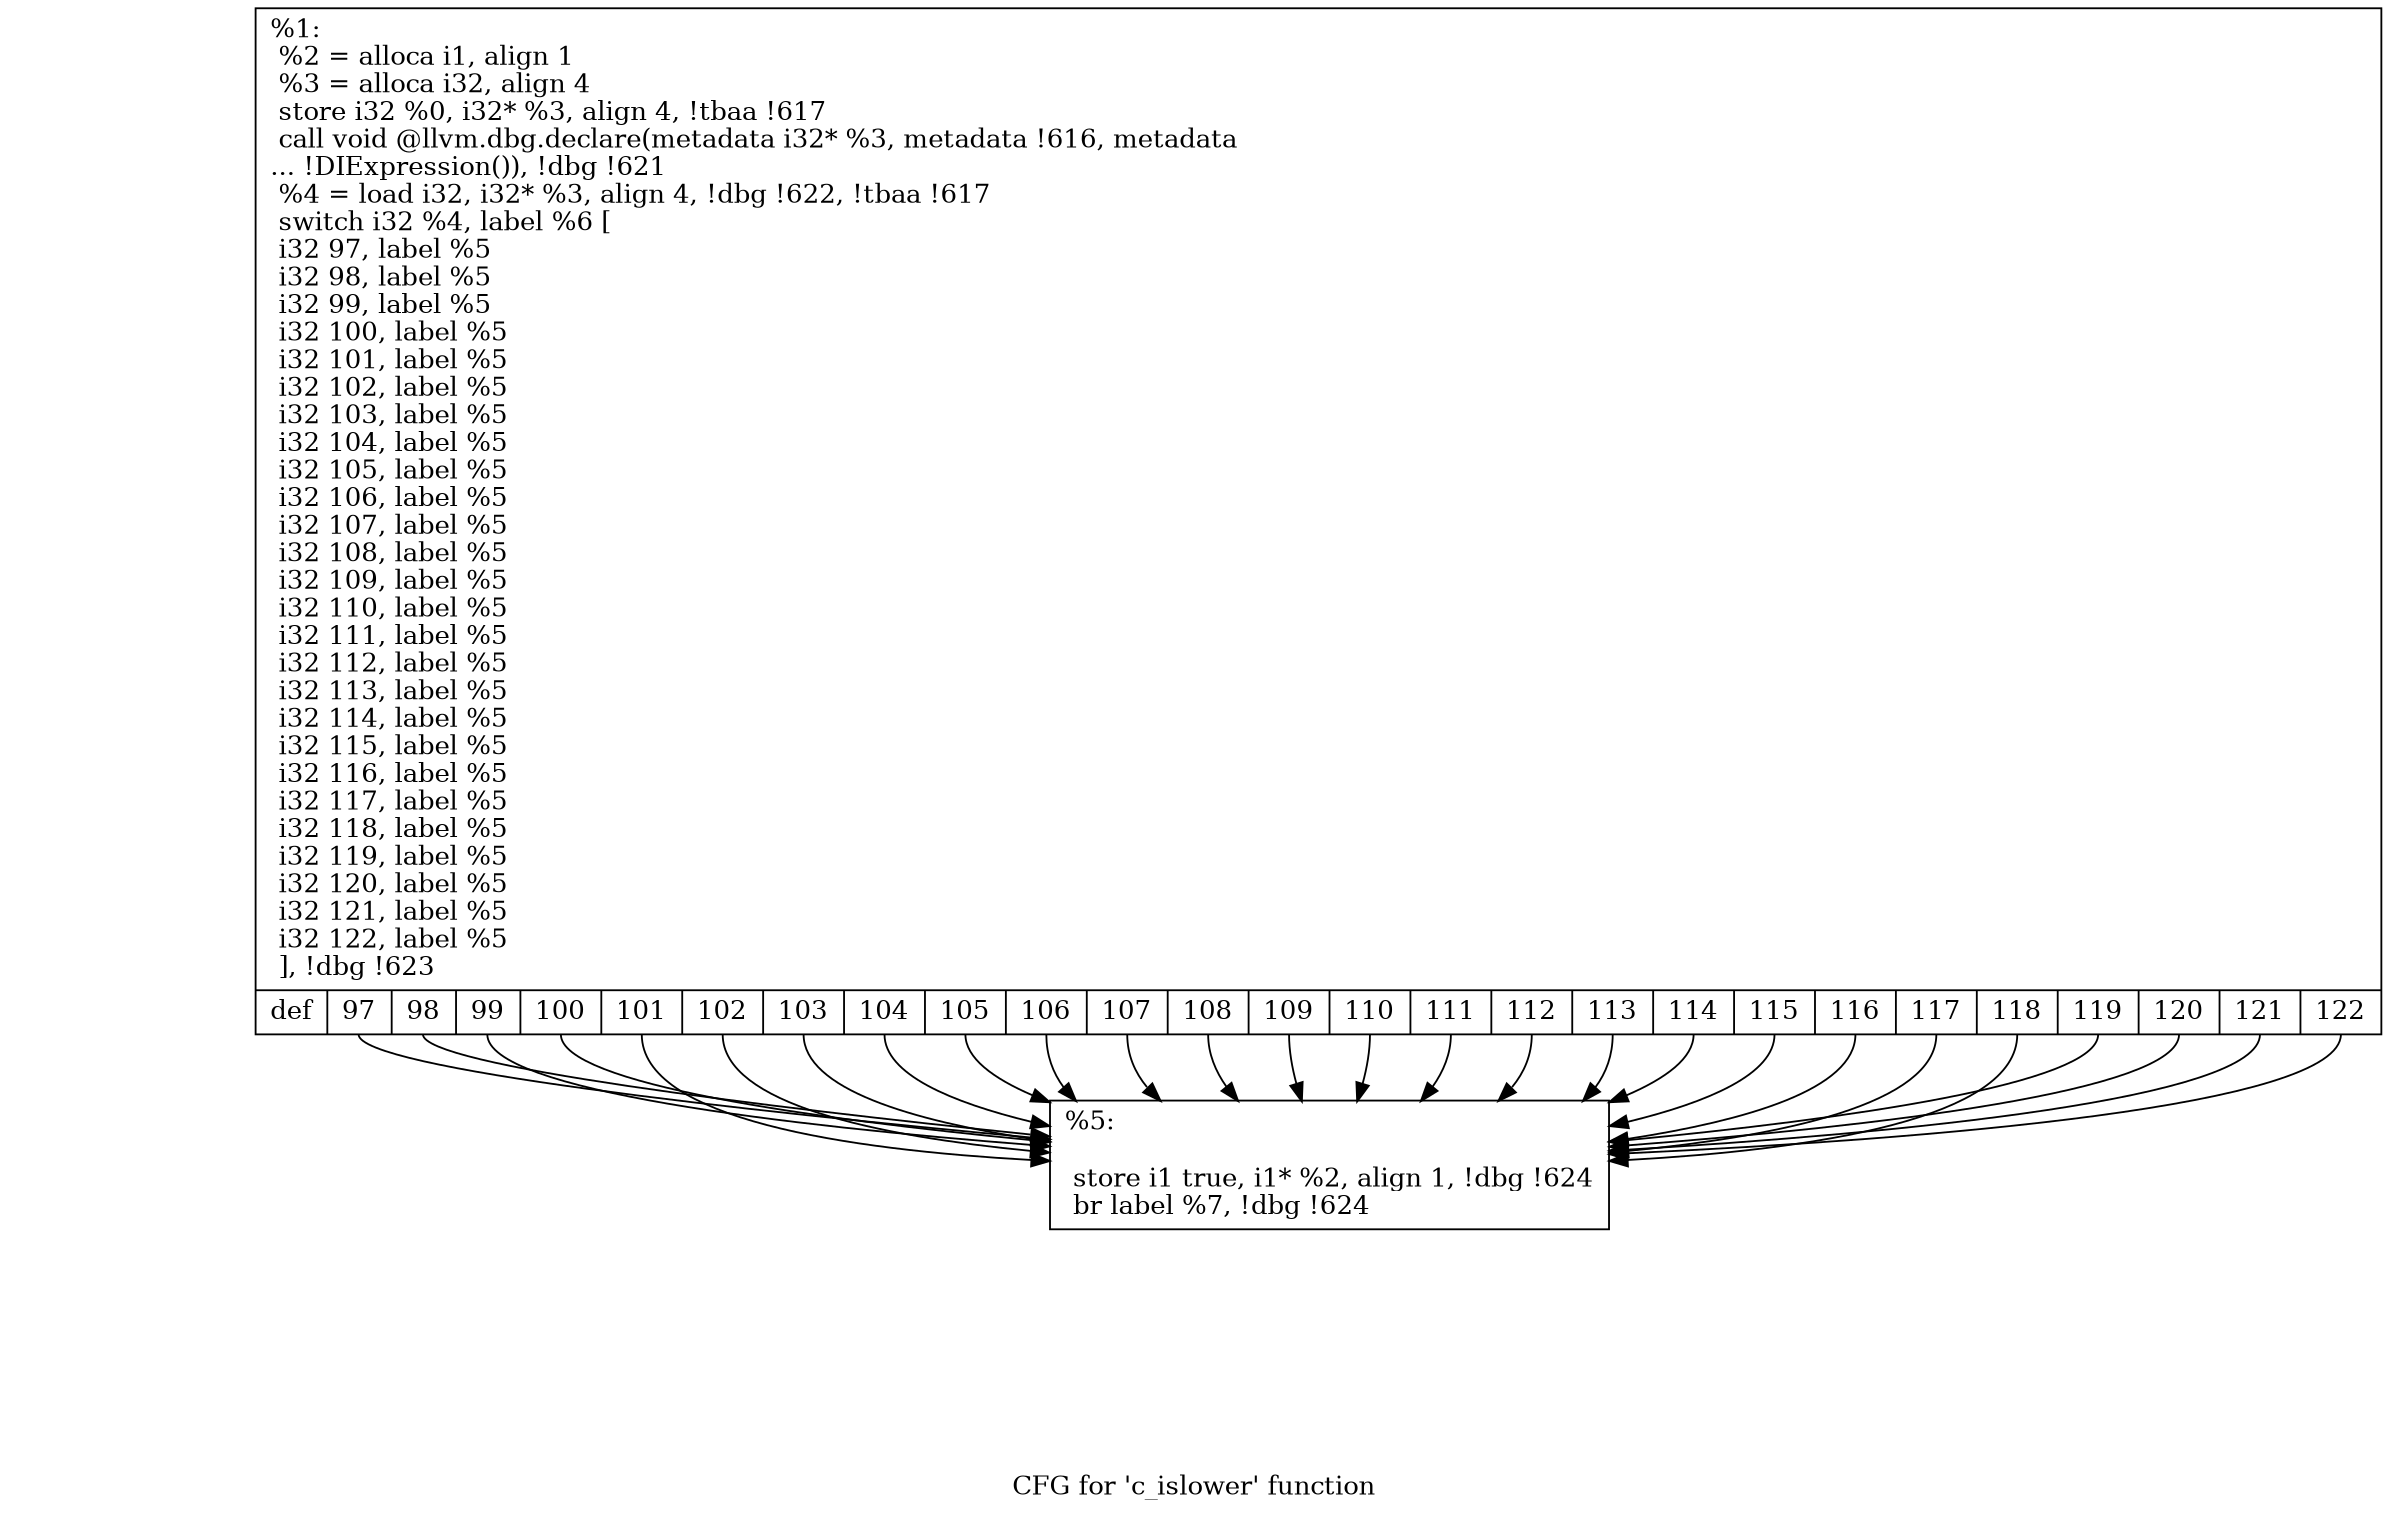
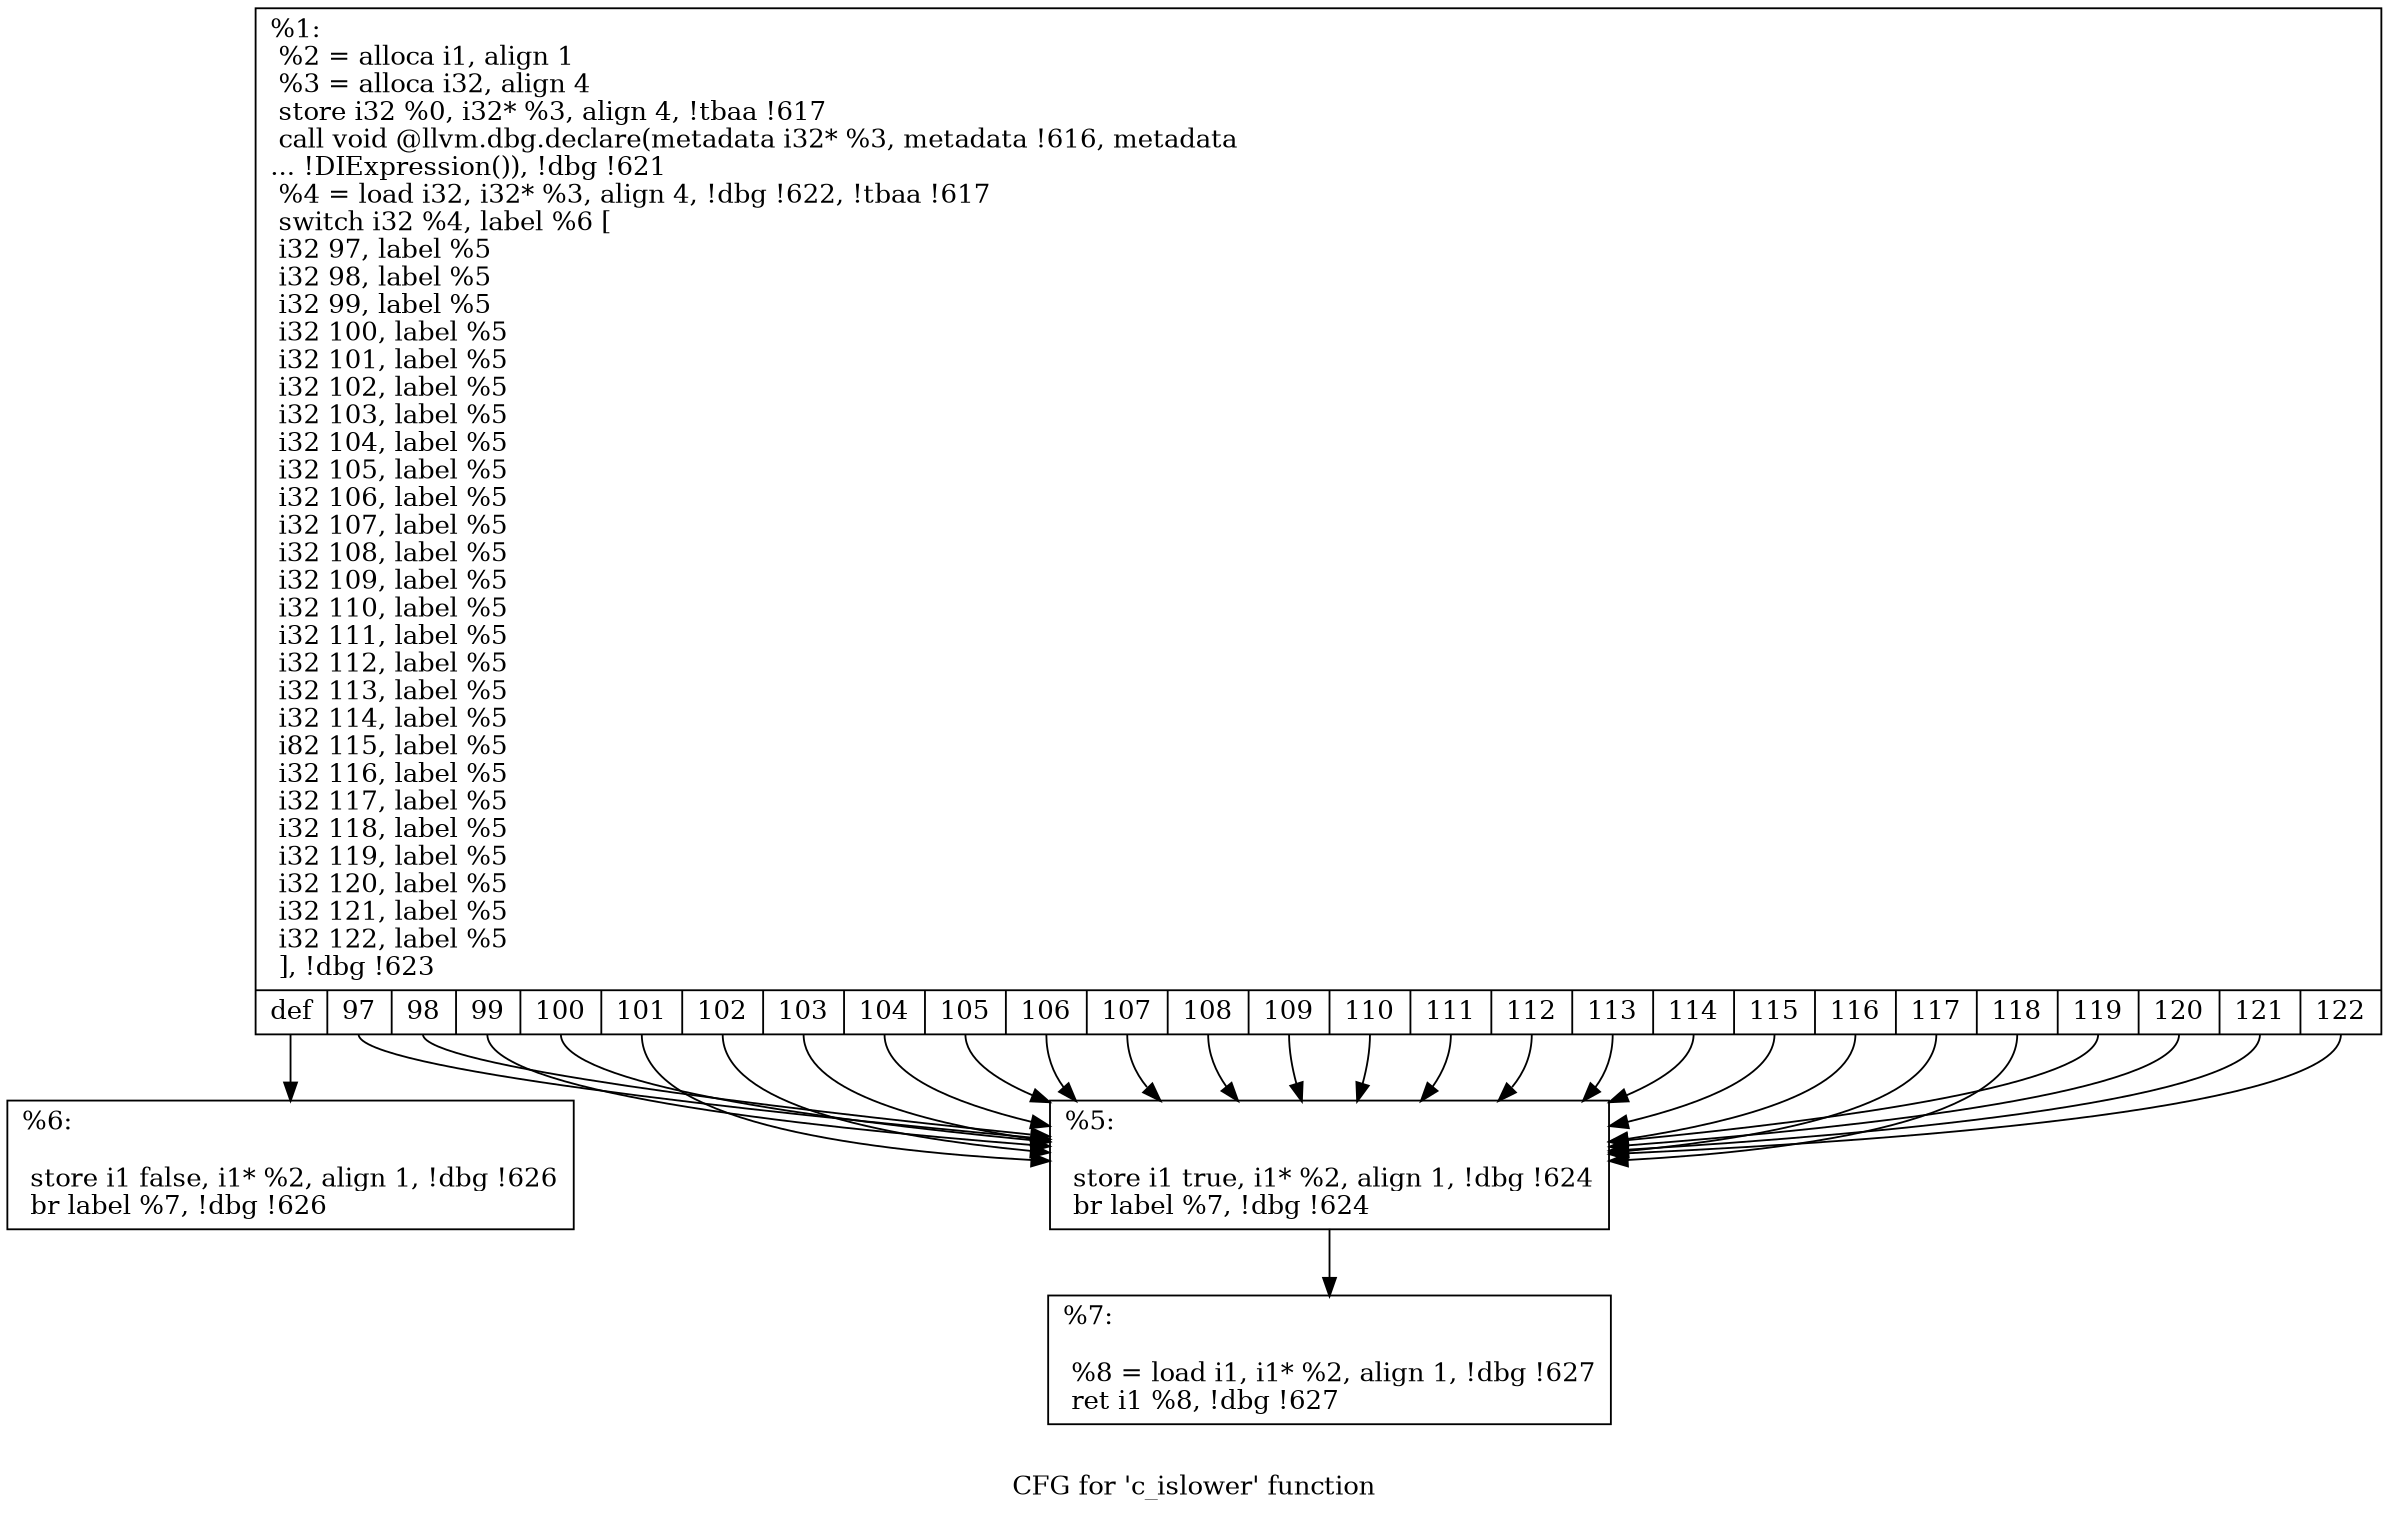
node "%1:": text "i32 115, label %5" -> "i82 115, label %5"
node "%6:": added
node "%7:": added
